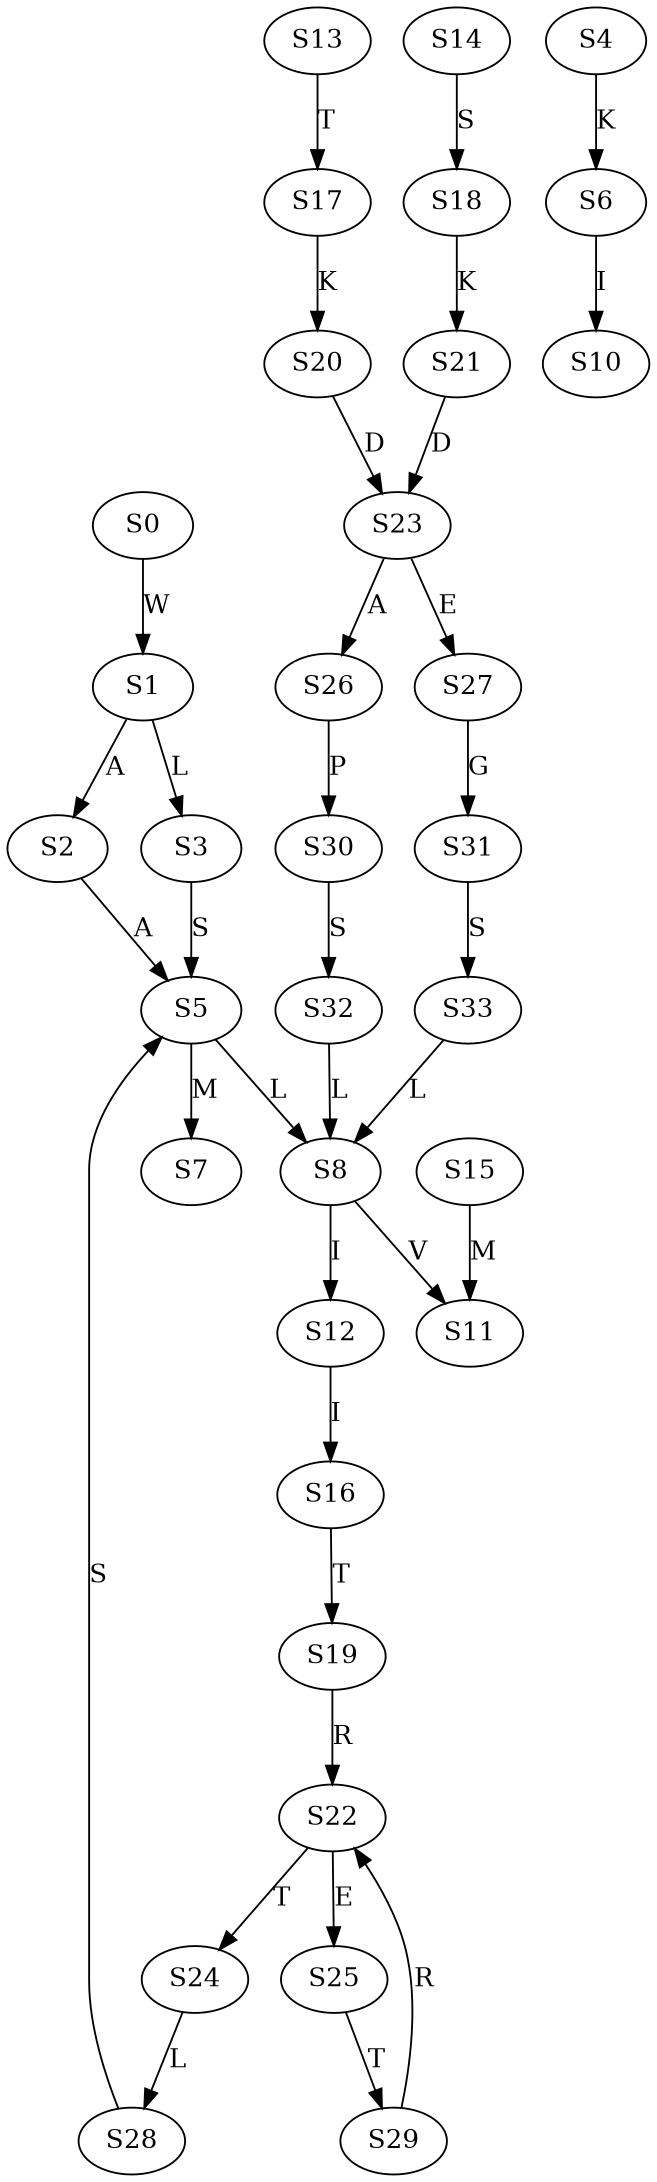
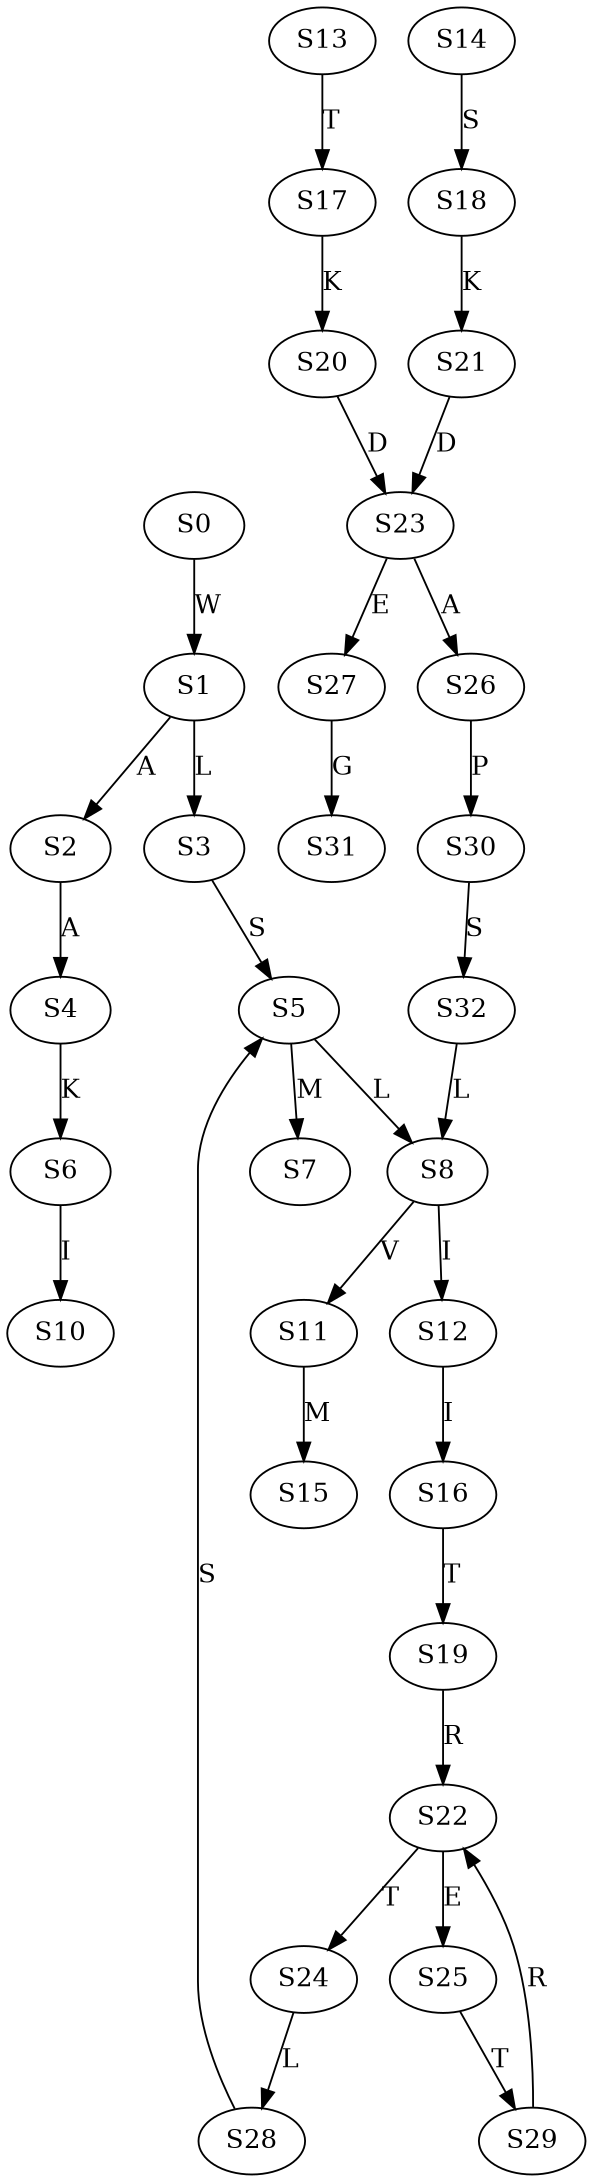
edge "S2" -> "S5": now "S2" -> "S4"
node "S33": removed
edge "S15" -> "S11": reversed
